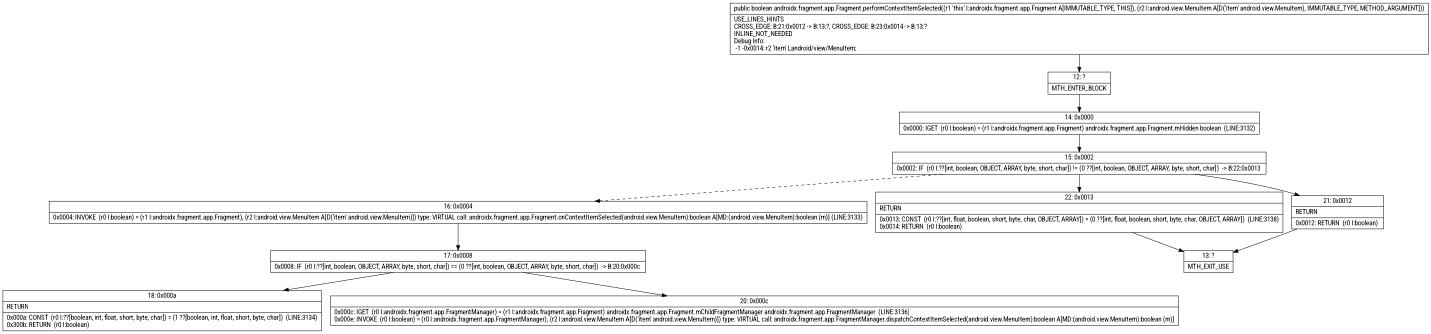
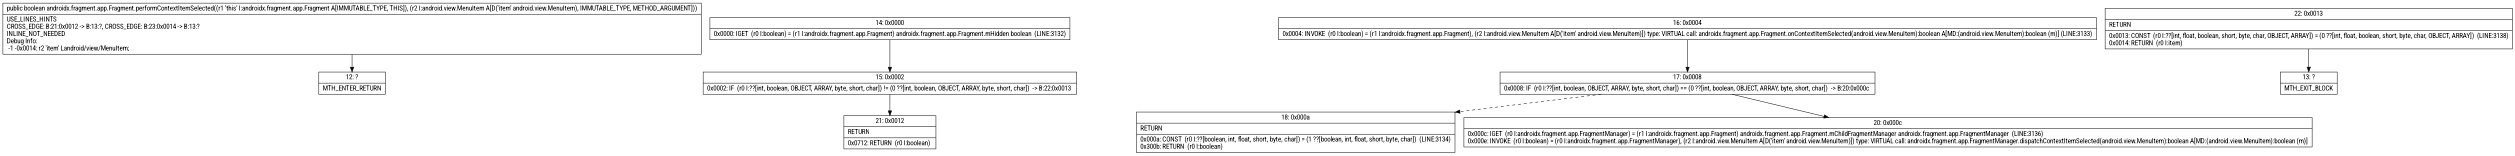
node "12: ?": text "MTH_ENTER_BLOCK" -> "MTH_ENTER_RETURN"
edge "12: ?" -> "14: 0x0000": removed
edge "15: 0x0002" -> "22: 0x0013": removed
edge "15: 0x0002" -> "16: 0x0004": removed
node "21: 0x0012": text "0x0012: RETURN  (r0 I:boolean)" -> "0x0712: RETURN  (r0 I:boolean)"
node "22: 0x0013": text "0x0014: RETURN  (r0 I:boolean)" -> "0x0014: RETURN  (r0 I:item)"
edge "21: 0x0012" -> "13: ?": removed
node "13: ?": text "MTH_EXIT_USE" -> "MTH_EXIT_BLOCK"
edge "17: 0x0008" -> "18: 0x000a": style solid -> dashed
